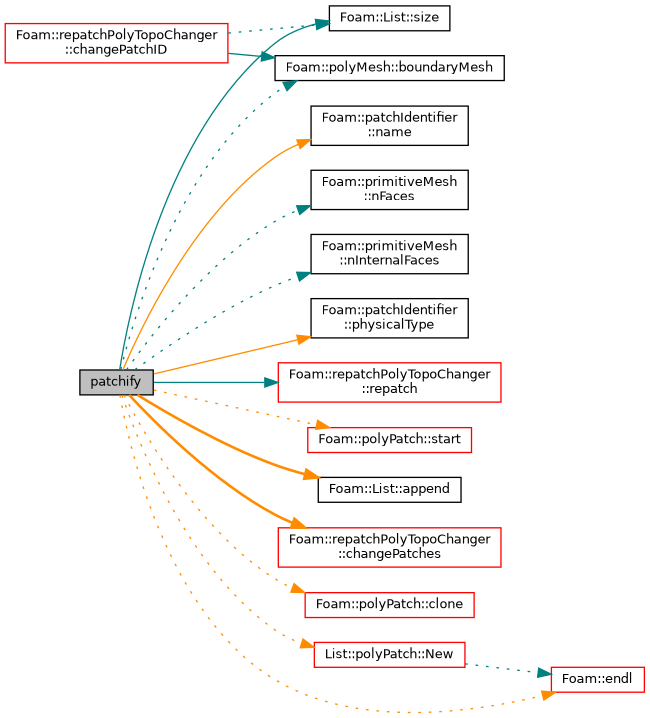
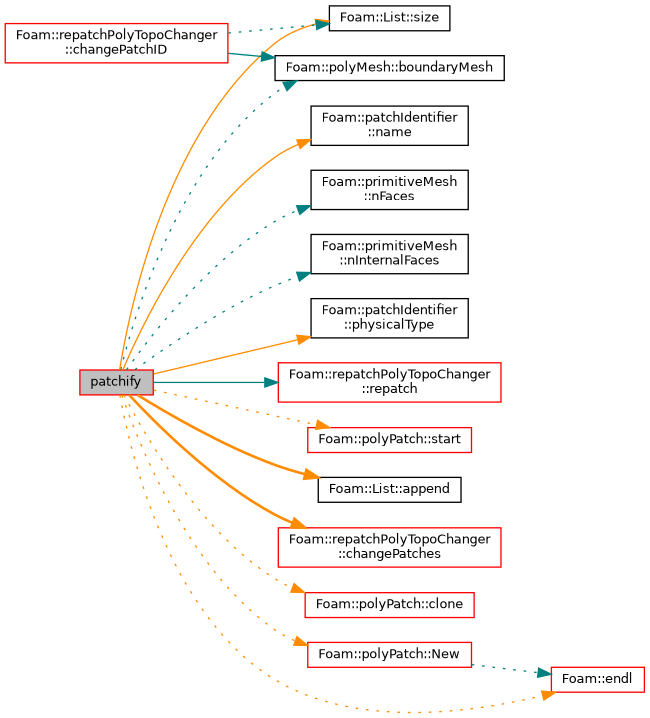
edge "patchify" -> "Foam::List::size": color teal -> darkorange
node "patchify": color black -> red
node "List::polyPatch::New": label "List::polyPatch::New" -> "Foam::polyPatch::New"
